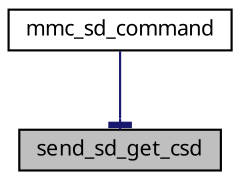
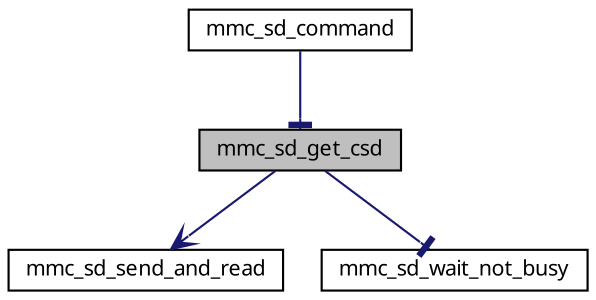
node "send_sd_get_csd": label "send_sd_get_csd" -> "mmc_sd_get_csd"
node "mmc_sd_send_and_read": added
node "mmc_sd_wait_not_busy": added
